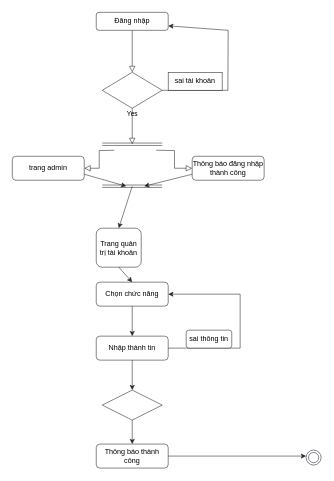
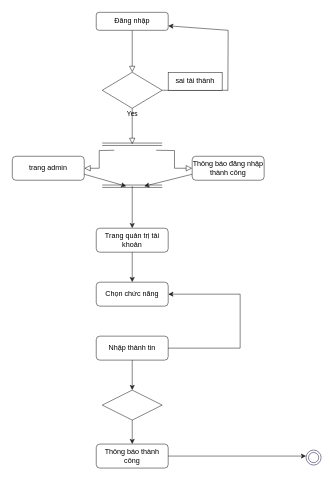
node "sai tài khoản": label "sai tài khoản" -> "sai tài thành"
node "Trang quản trị tài khoản": size 45x39 -> 72x24
edge "Chọn chức năng" -> "Nhập thành tin": removed
node "sai thông tin": removed
